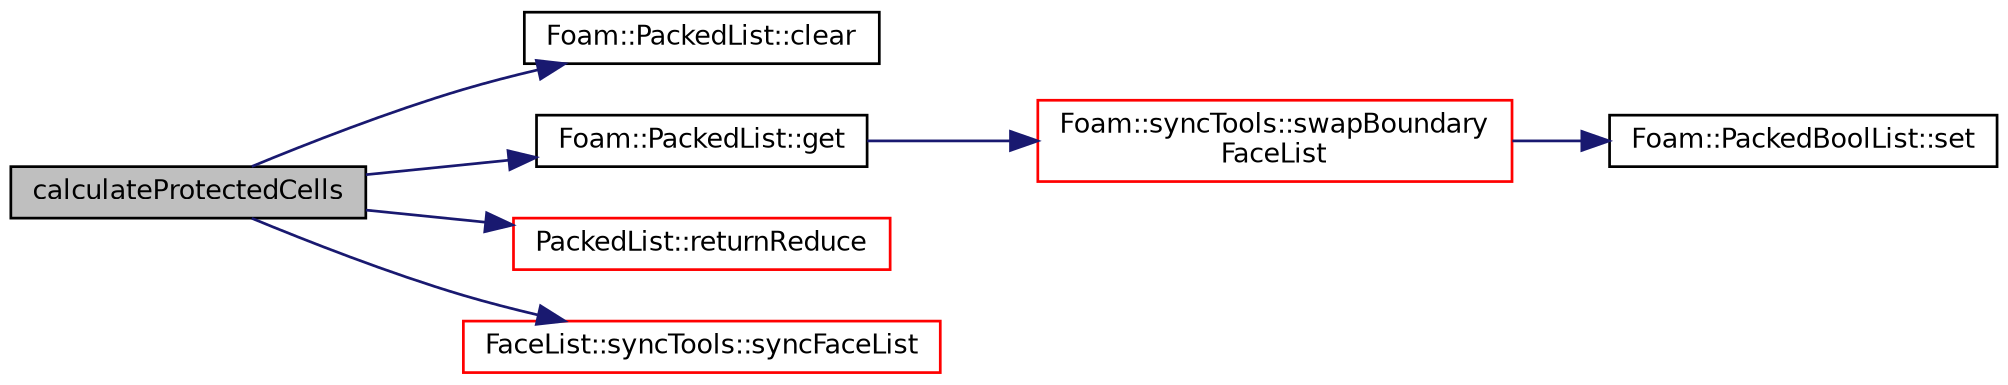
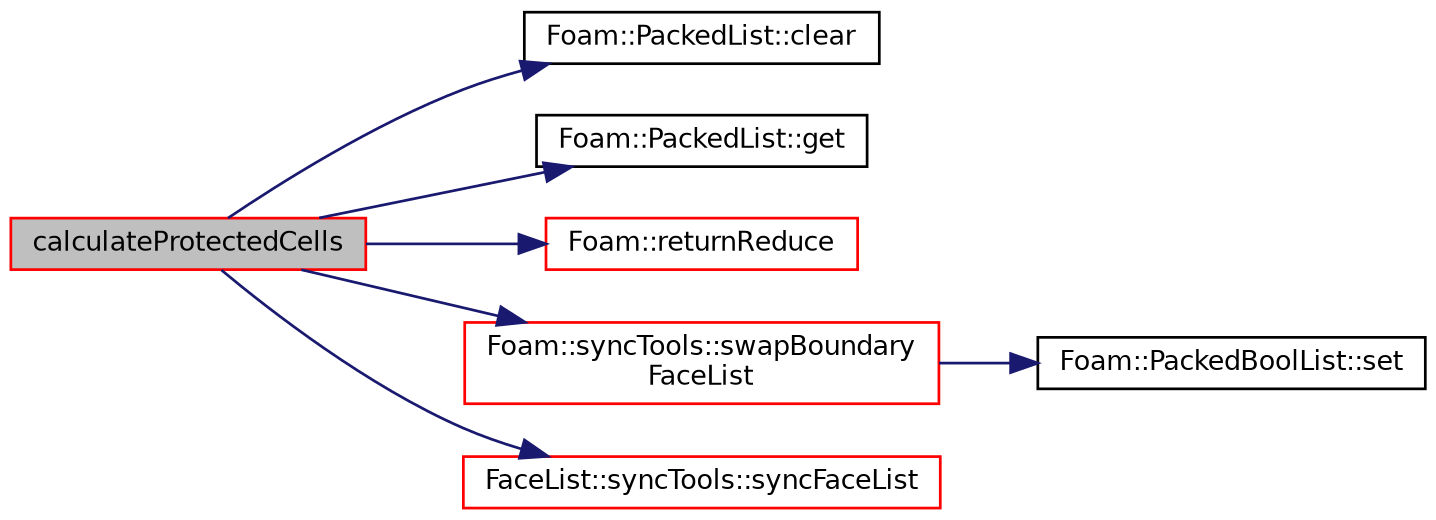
edge "Foam::PackedList::get" -> "Foam::syncTools::swapBoundary FaceList": now "calculateProtectedCells" -> "Foam::syncTools::swapBoundary FaceList"
node "calculateProtectedCells": color black -> red
node "PackedList::returnReduce": label "PackedList::returnReduce" -> "Foam::returnReduce"
